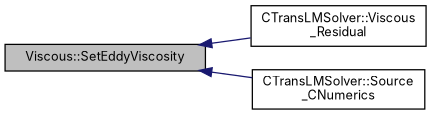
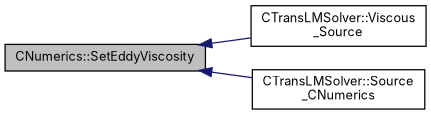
node "CTransLMSolver::Viscous _Residual": label "CTransLMSolver::Viscous _Residual" -> "CTransLMSolver::Viscous _Source"
node "Viscous::SetEddyViscosity": label "Viscous::SetEddyViscosity" -> "CNumerics::SetEddyViscosity"
